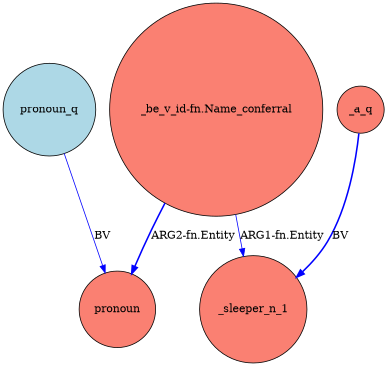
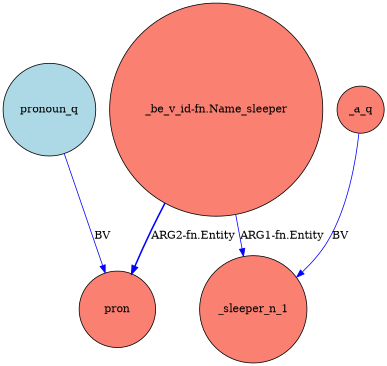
node "_be_v_id-fn.Name_conferral": label "_be_v_id-fn.Name_conferral" -> "_be_v_id-fn.Name_sleeper"
edge "_a_q" -> "_sleeper_n_1": style bold -> solid
node "pronoun": label "pronoun" -> "pron"
